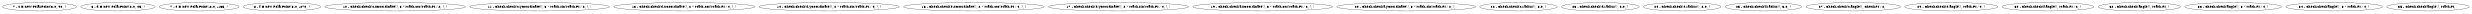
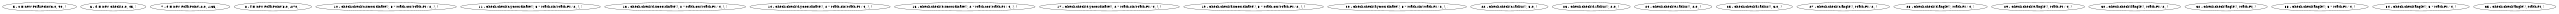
node "7 : c = new PolarPoint(3.0, 90, )": label "7 : c = new PolarPoint(3.0, 90, )" -> "5 : c = new PolarPoint(3.0, 90, )"
node "6 : d = new PolarPoint(2.0, 45, )": label "6 : d = new PolarPoint(2.0, 45, )" -> "6 : d = new Check(2.0, 45, )"
node "27 : Check.check(c.angle(), Check.PI / 2, )": label "27 : Check.check(c.angle(), Check.PI / 2, )" -> "27 : Check.check(c.angle(), Math.PI / 2, )"
node "28 : Check.check(d.angle(), Math.PI / 4, )": added
